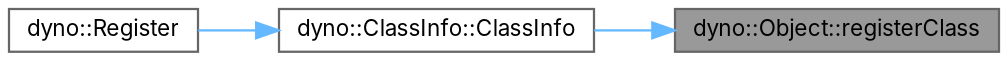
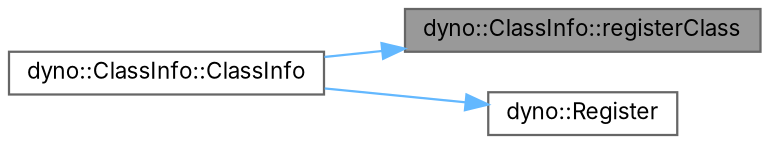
edge "dyno::Register" -> "dyno::ClassInfo::ClassInfo": reversed
node "dyno::Object::registerClass": label "dyno::Object::registerClass" -> "dyno::ClassInfo::registerClass"
